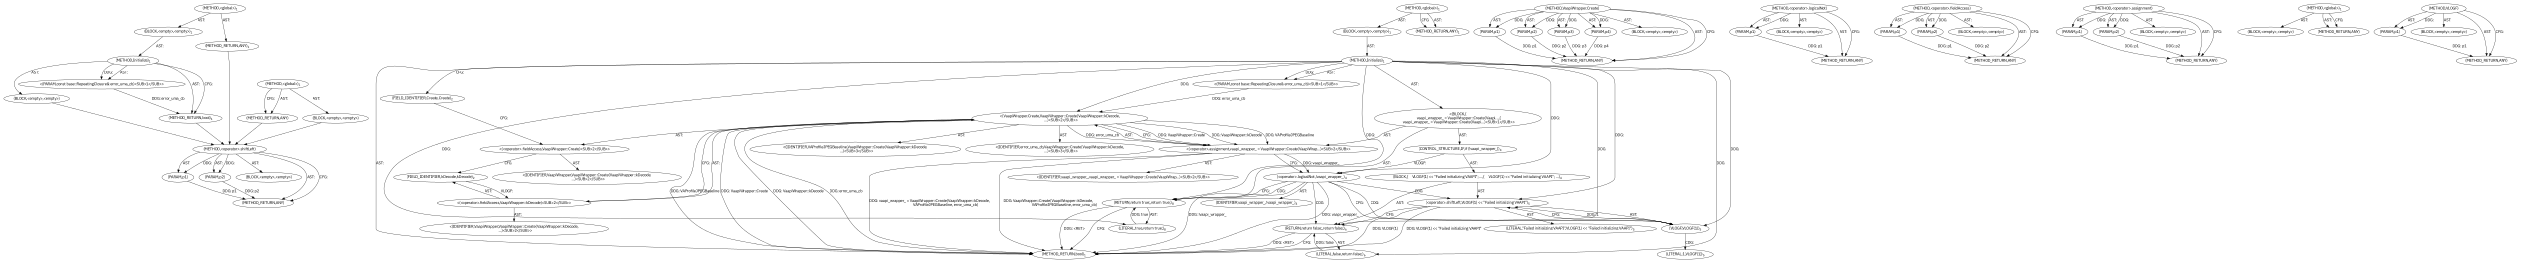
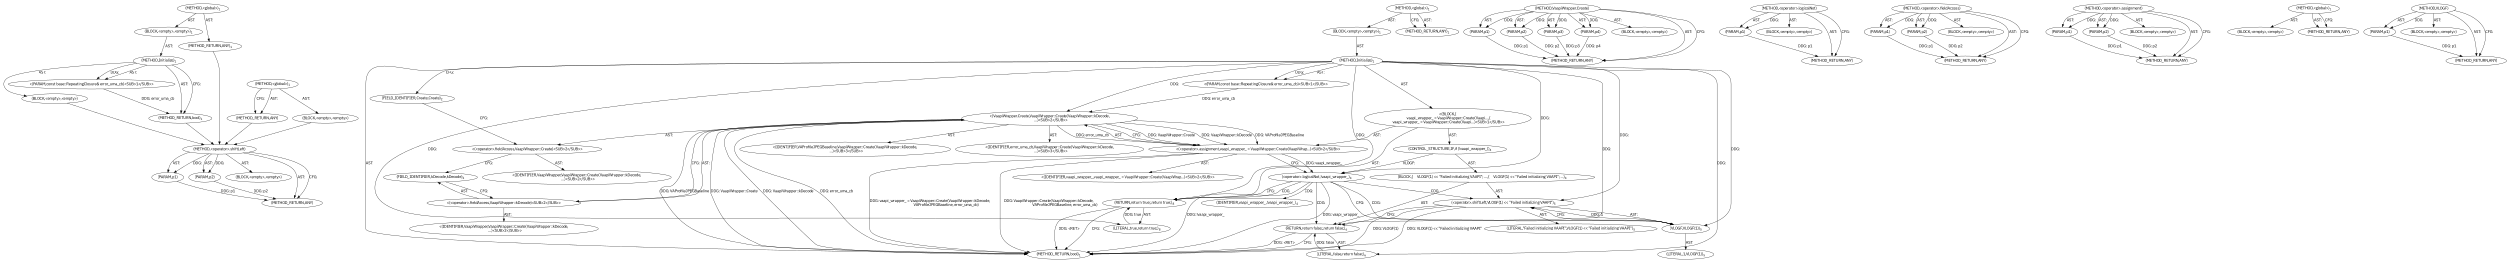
edge "(FIELD_IDENTIFIER,kDecode,kDecode)" -> "<(<operator>.fieldAccess,VaapiWrapper::kDecode)<SUB>2</SUB>>": label "VLOGF: " -> "CFG: "
edge "(<operator>.logicalNot,!vaapi_wrapper_)" -> "(IDENTIFIER,vaapi_wrapper_,!vaapi_wrapper_)": label "AST: " -> "CDG: "
edge "(VLOGF,VLOGF(1))" -> "(LITERAL,1,VLOGF(1))": label "CDG: " -> "AST: "
